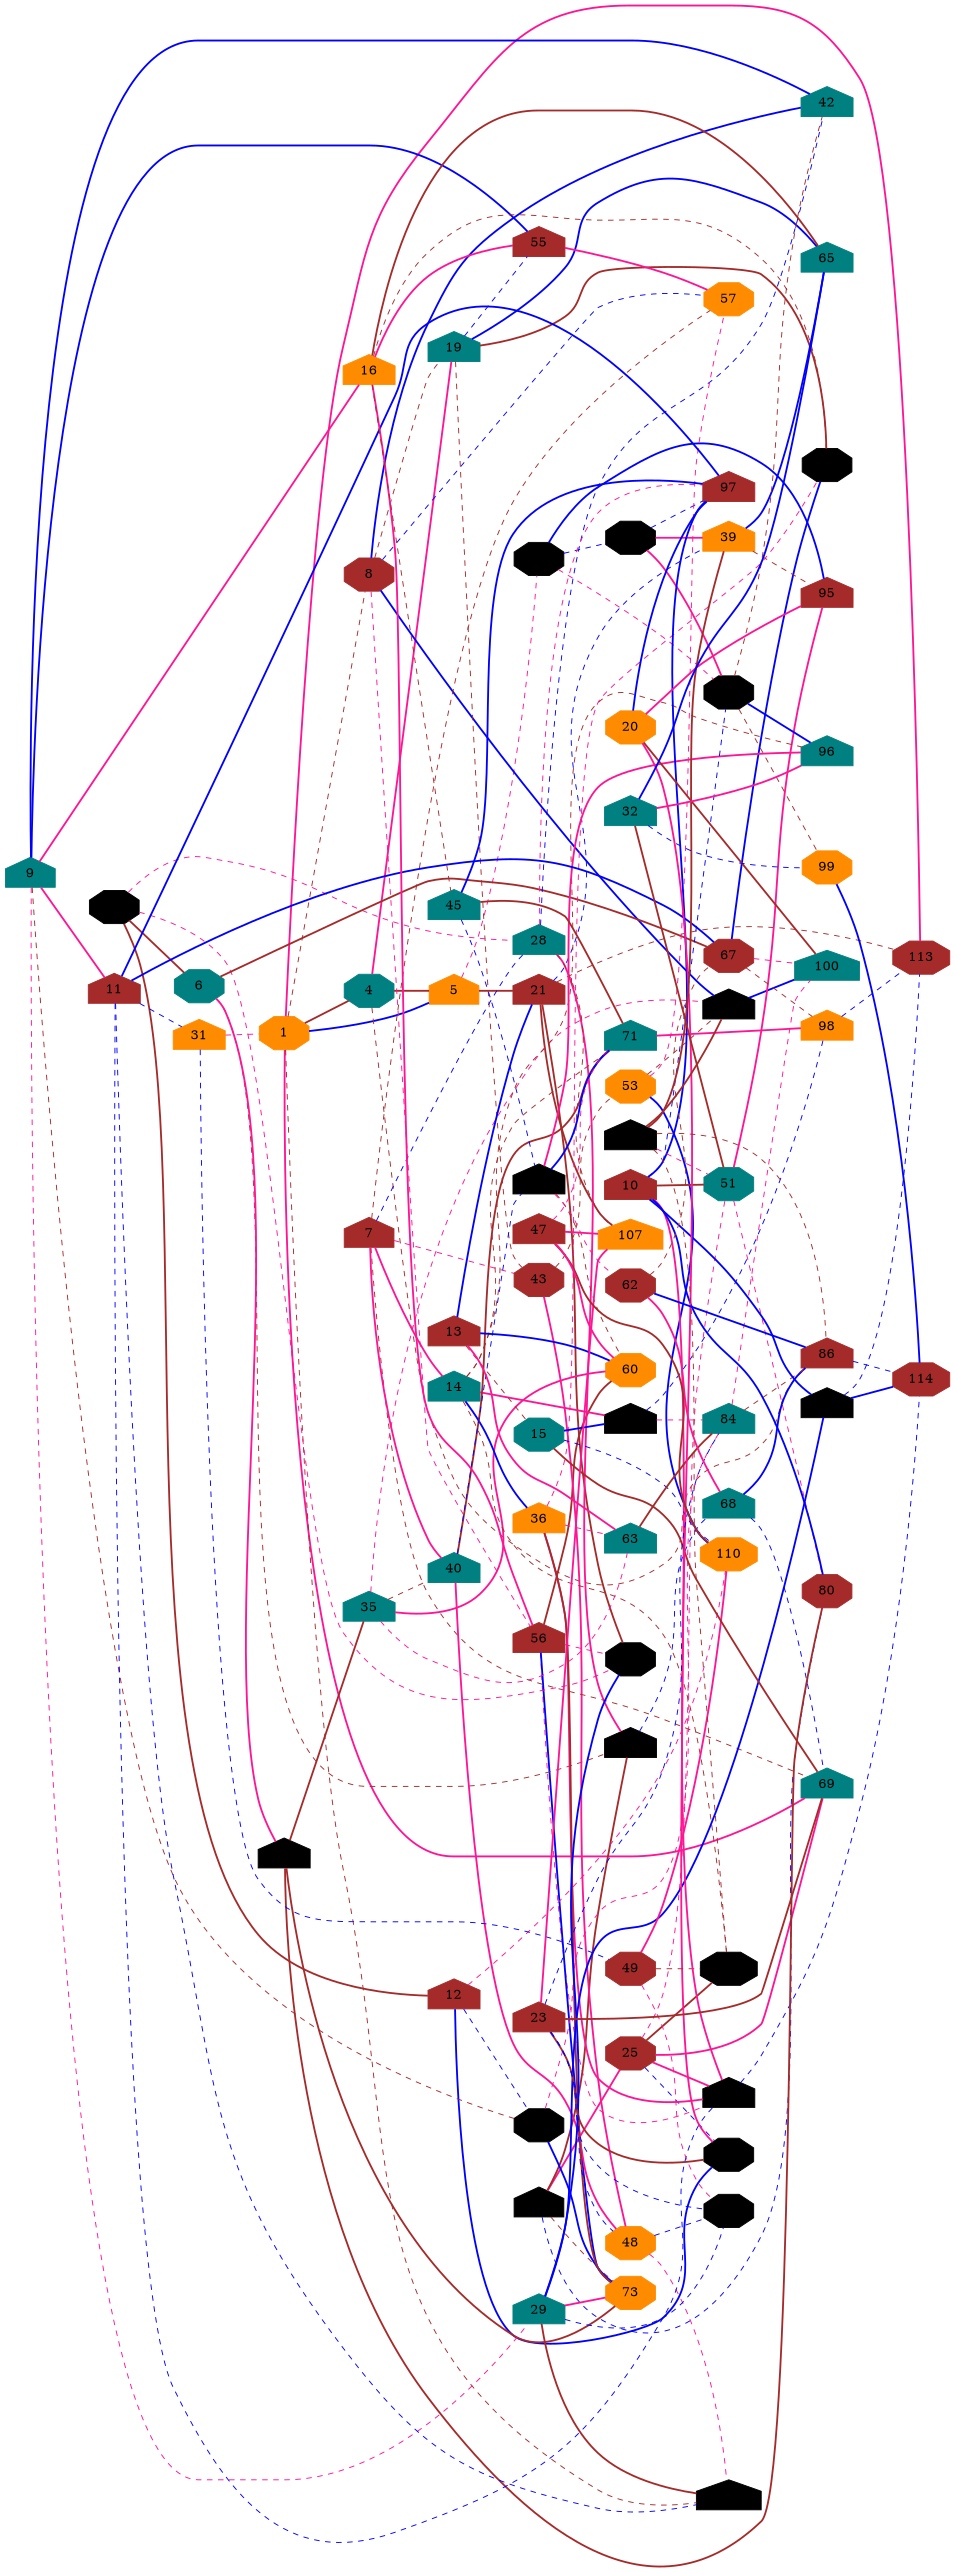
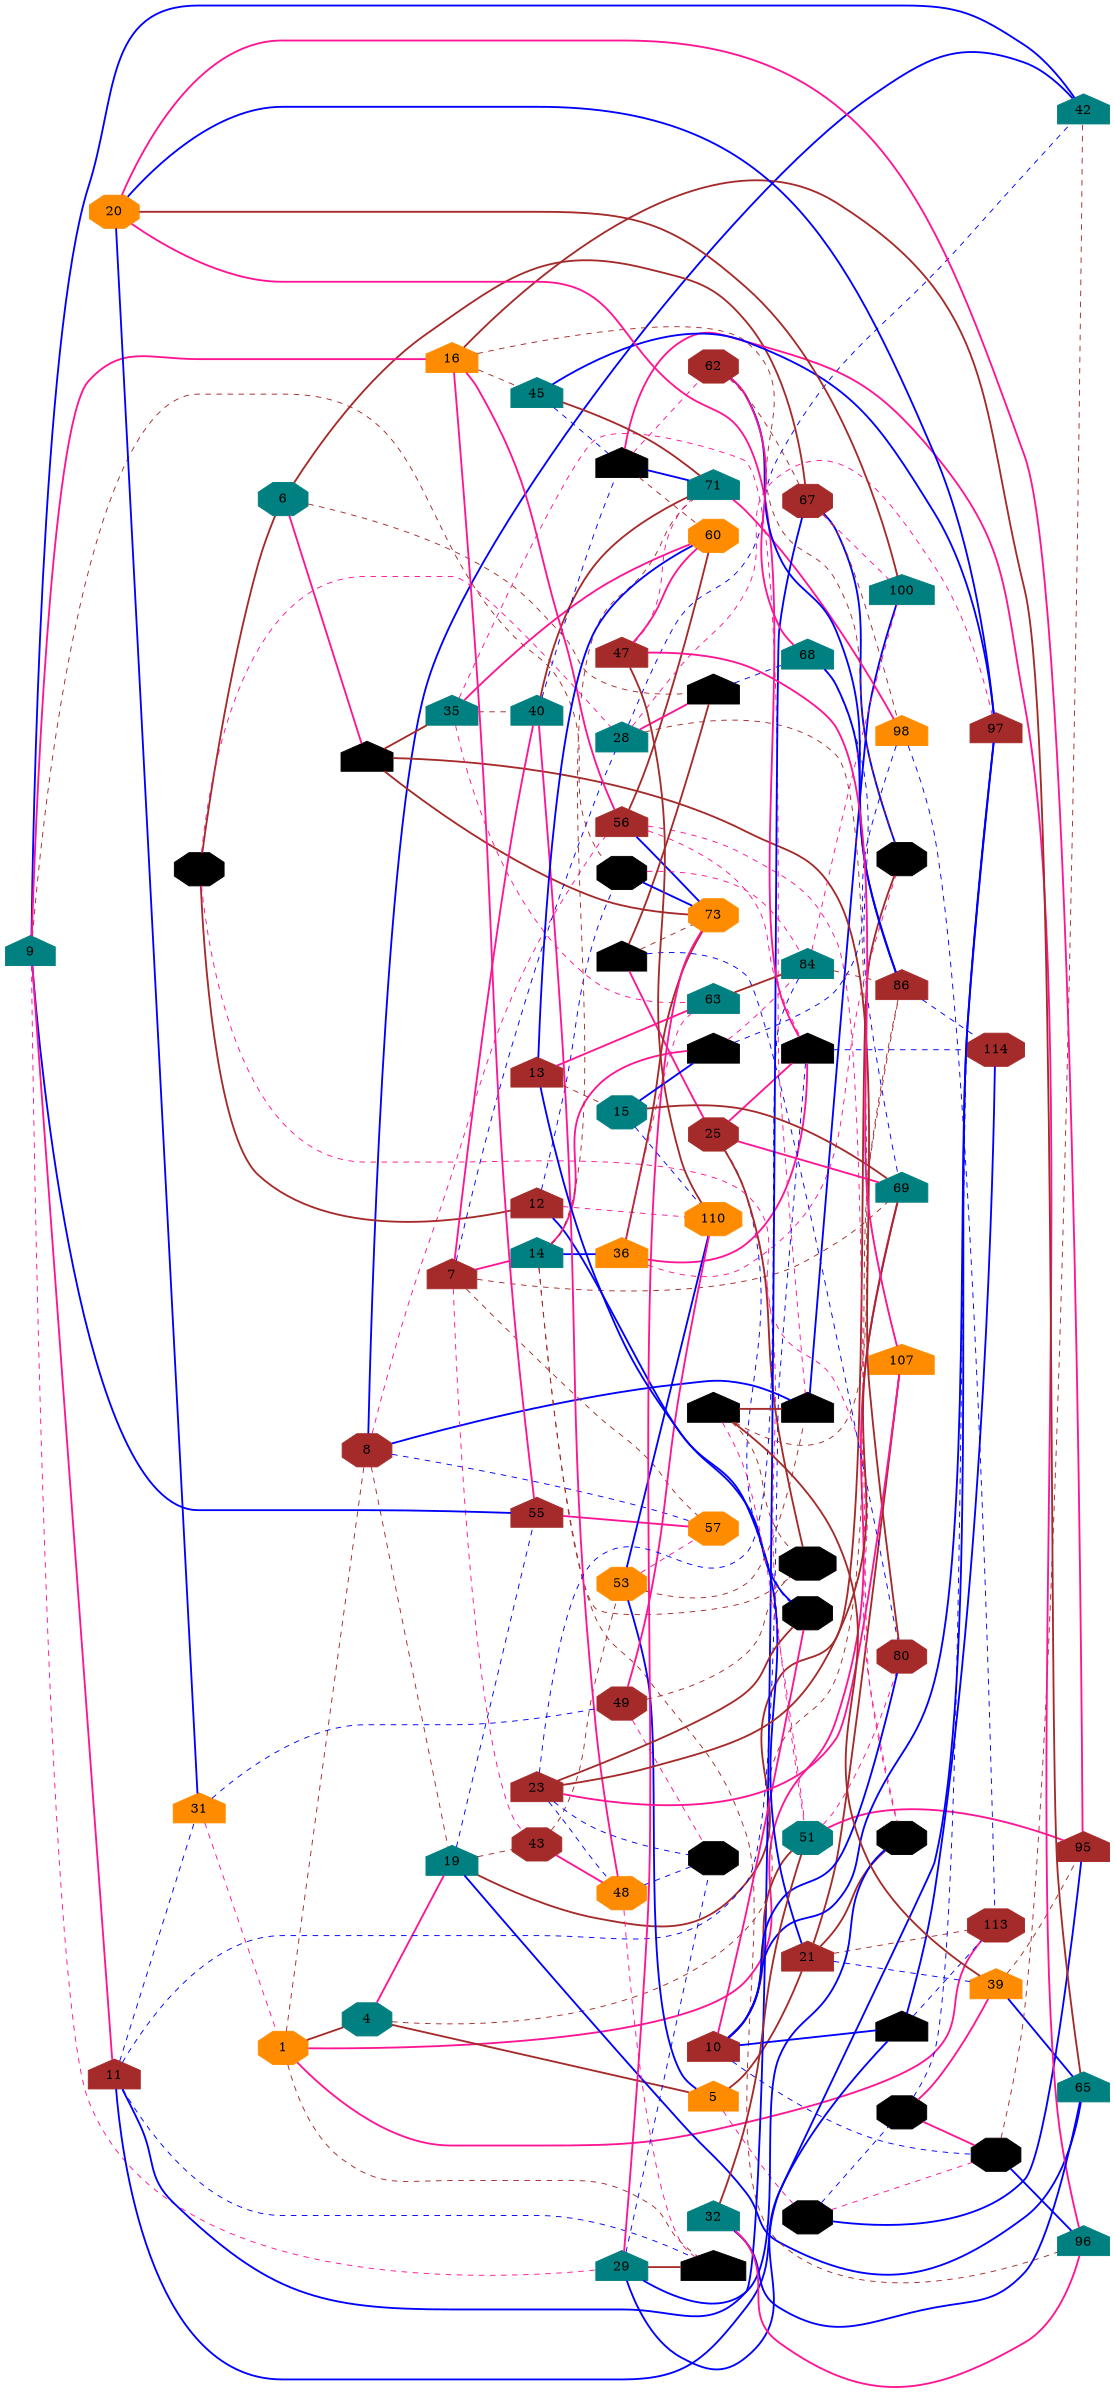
node "99": removed
edge "20" -- "31": added
edge "5" -- "1": now "5" -- "53"
